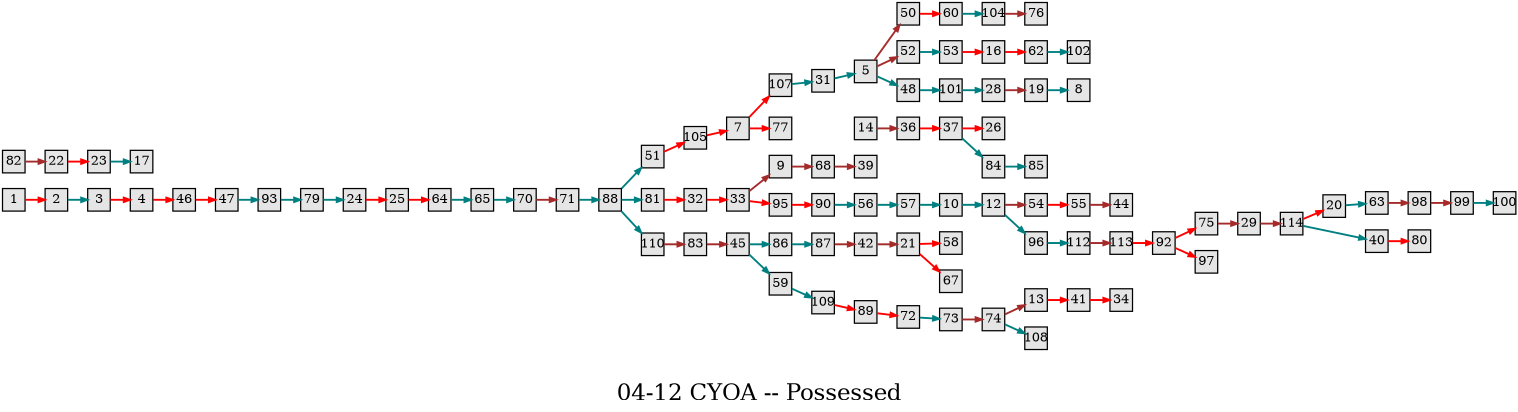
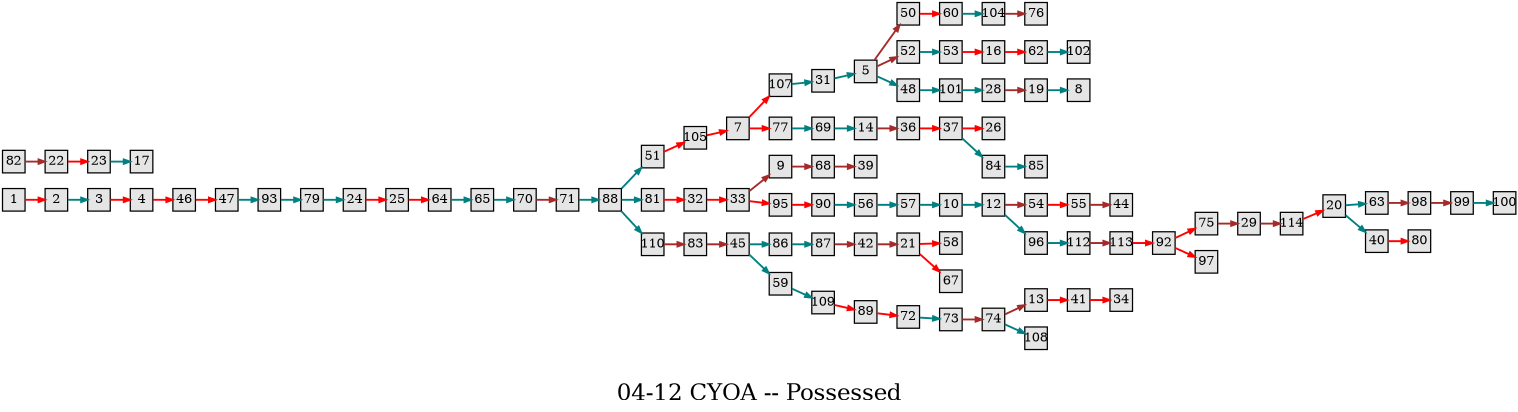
node "69": added
edge "114" -> "40": now "20" -> "40"
